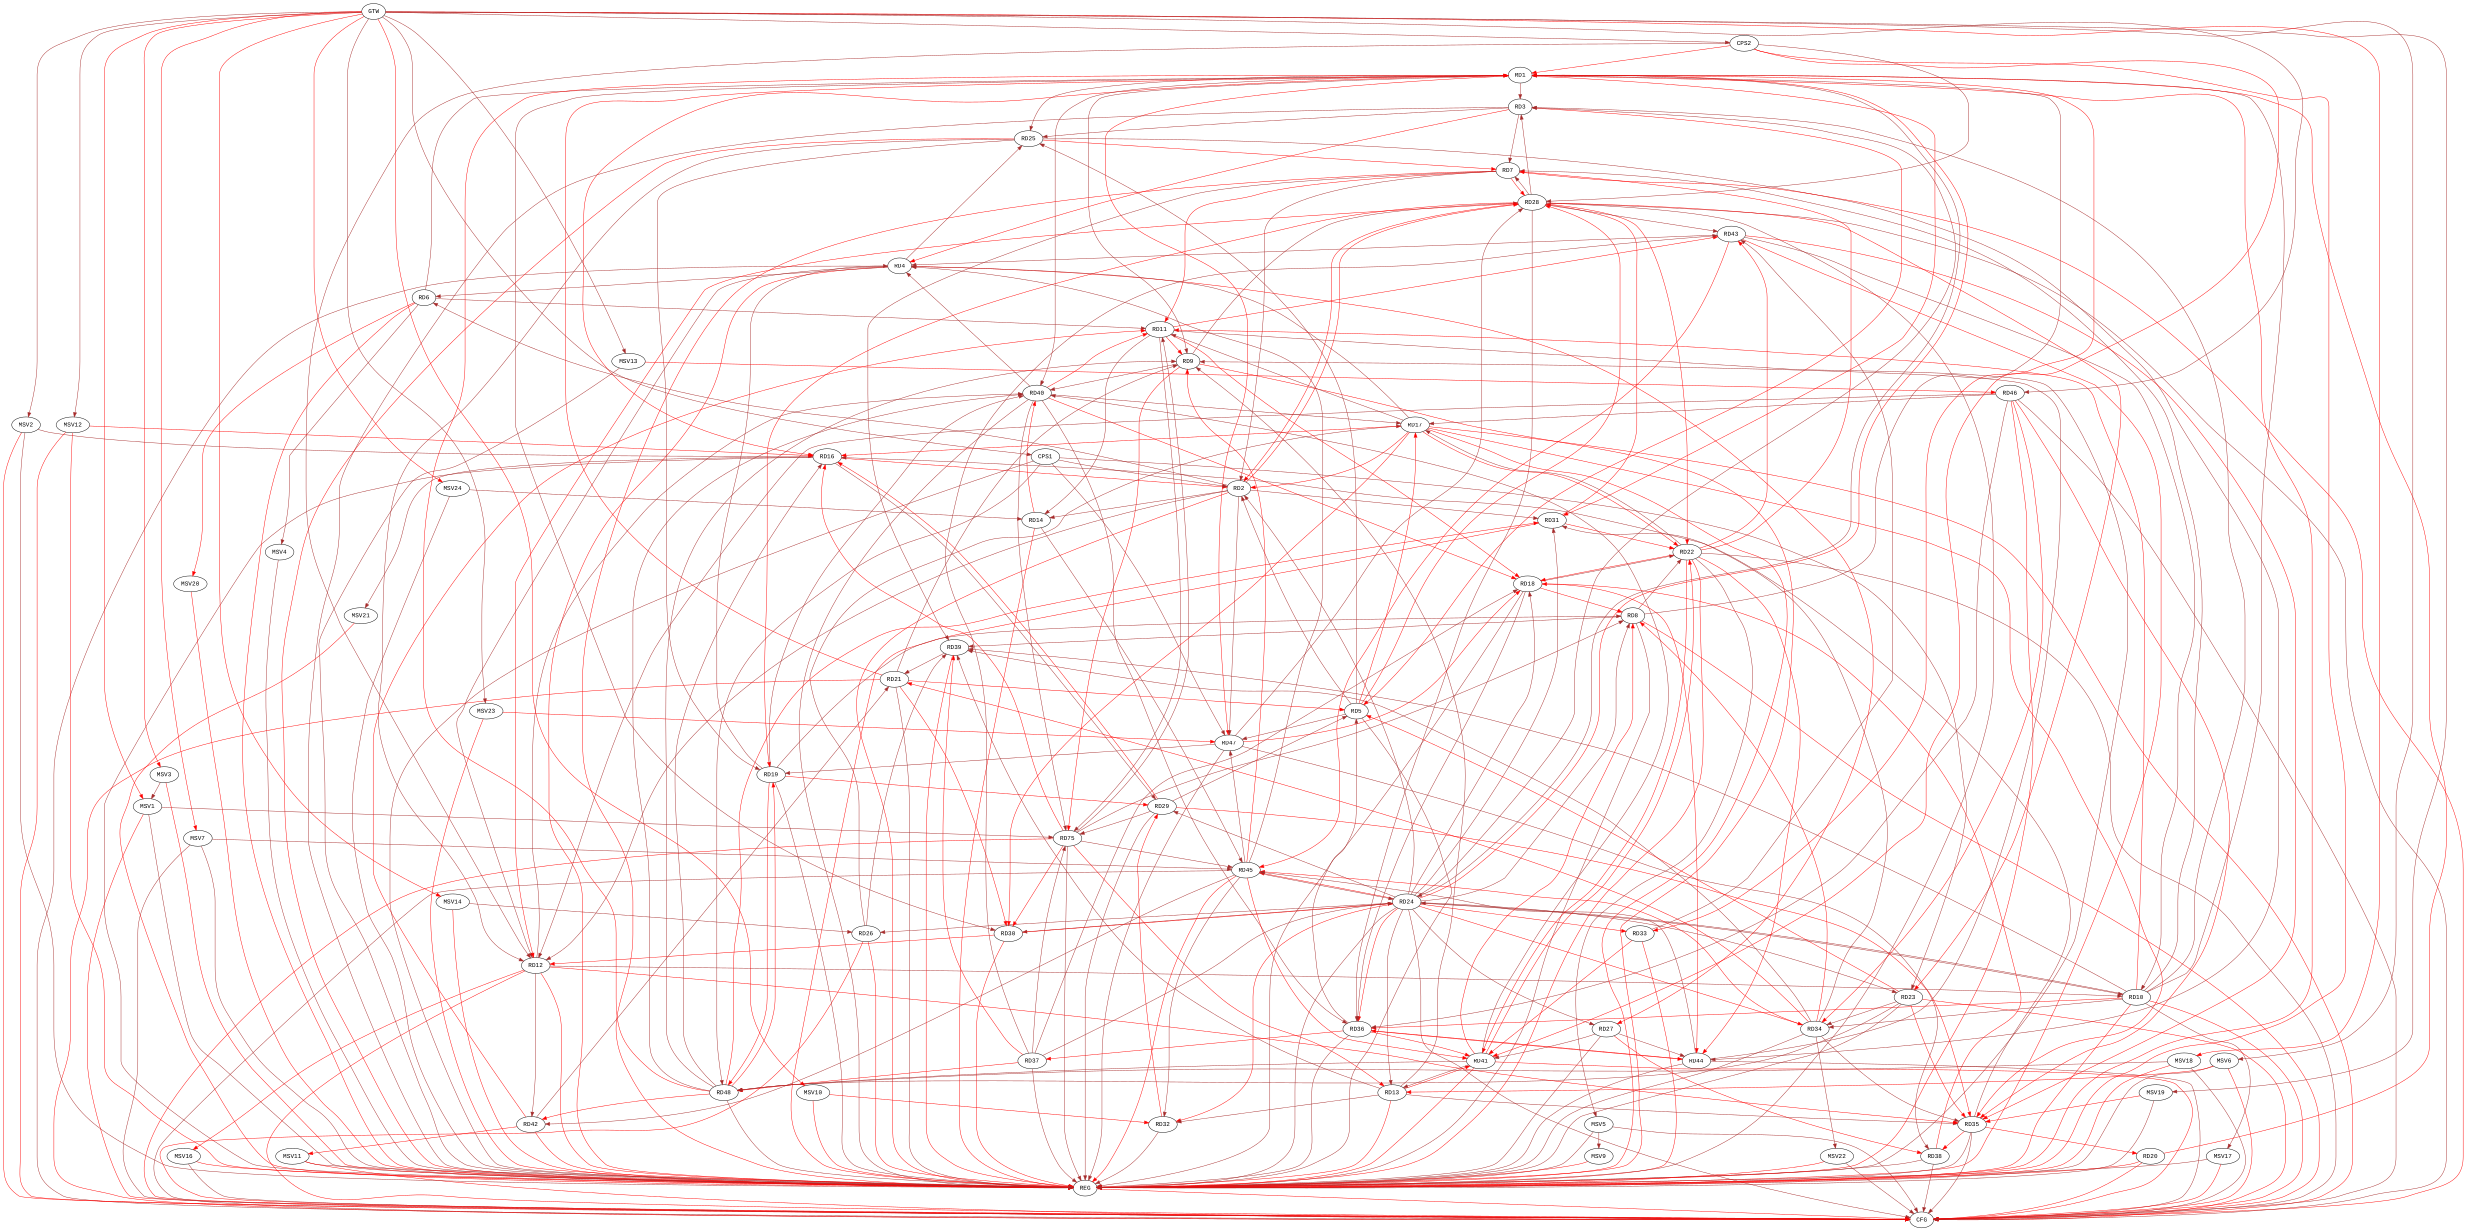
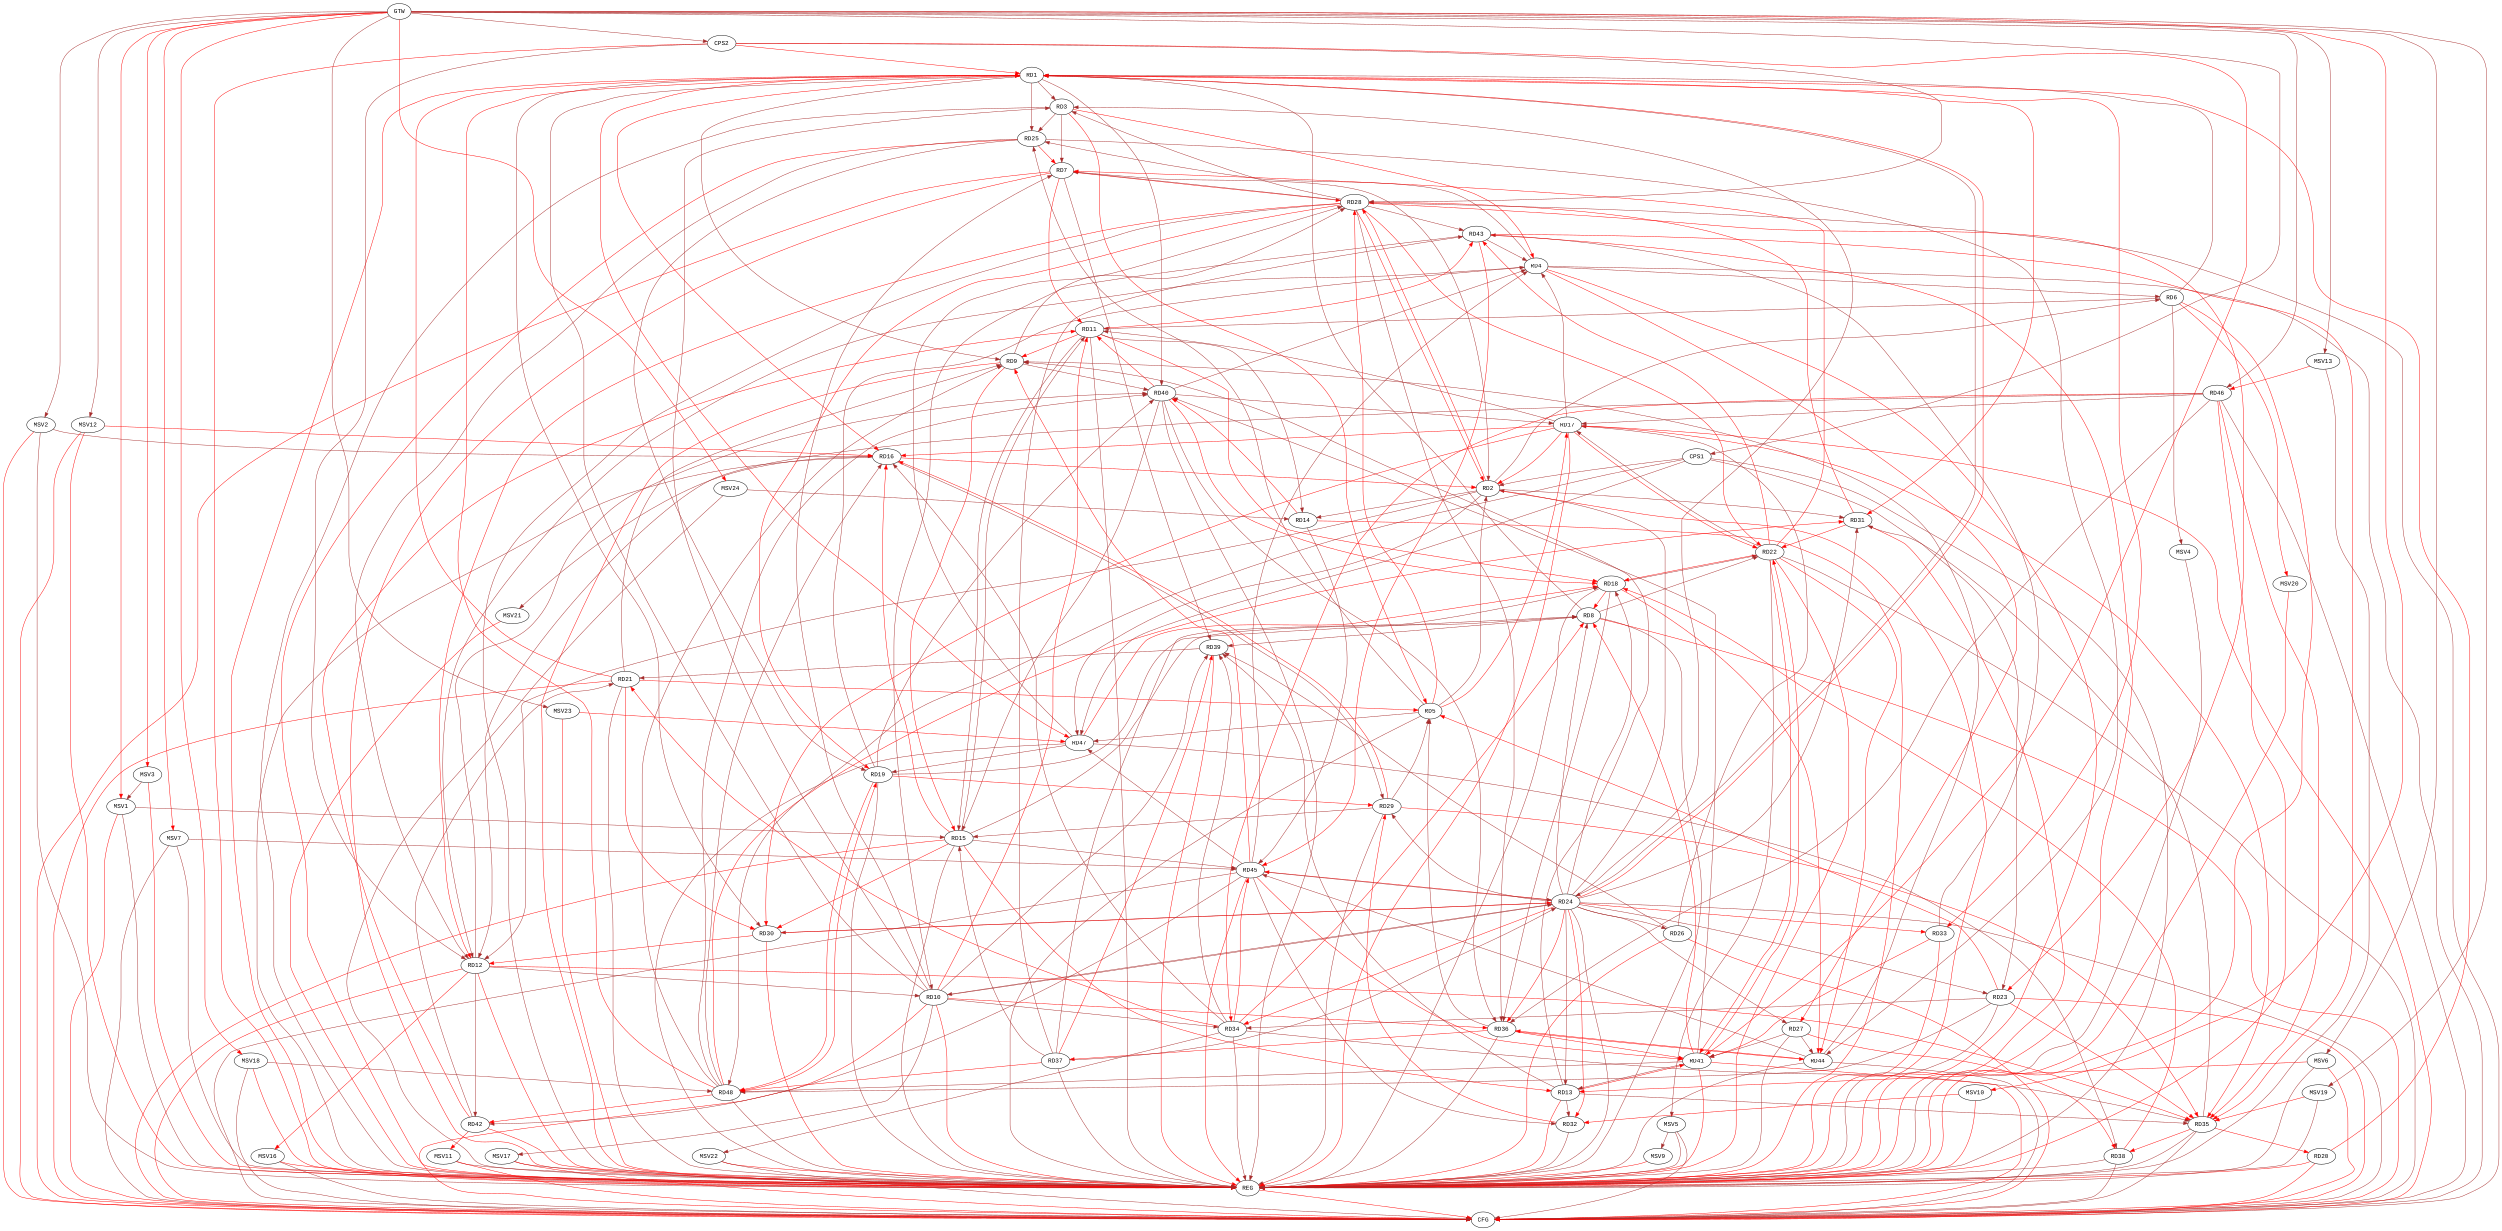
node "RD75": label "RD75" -> "RD15"
node "MSV14": removed
